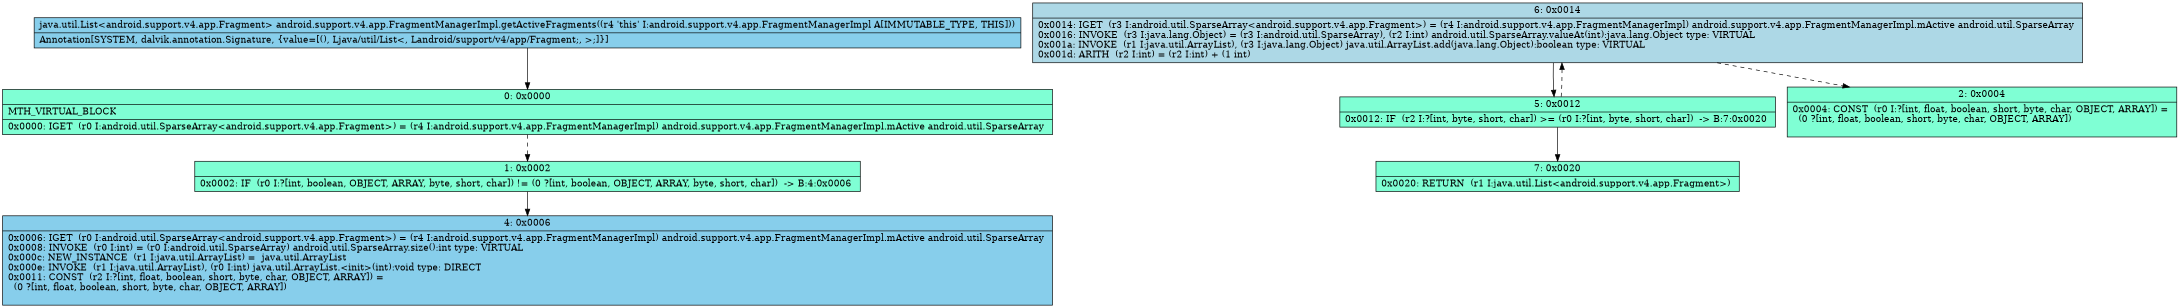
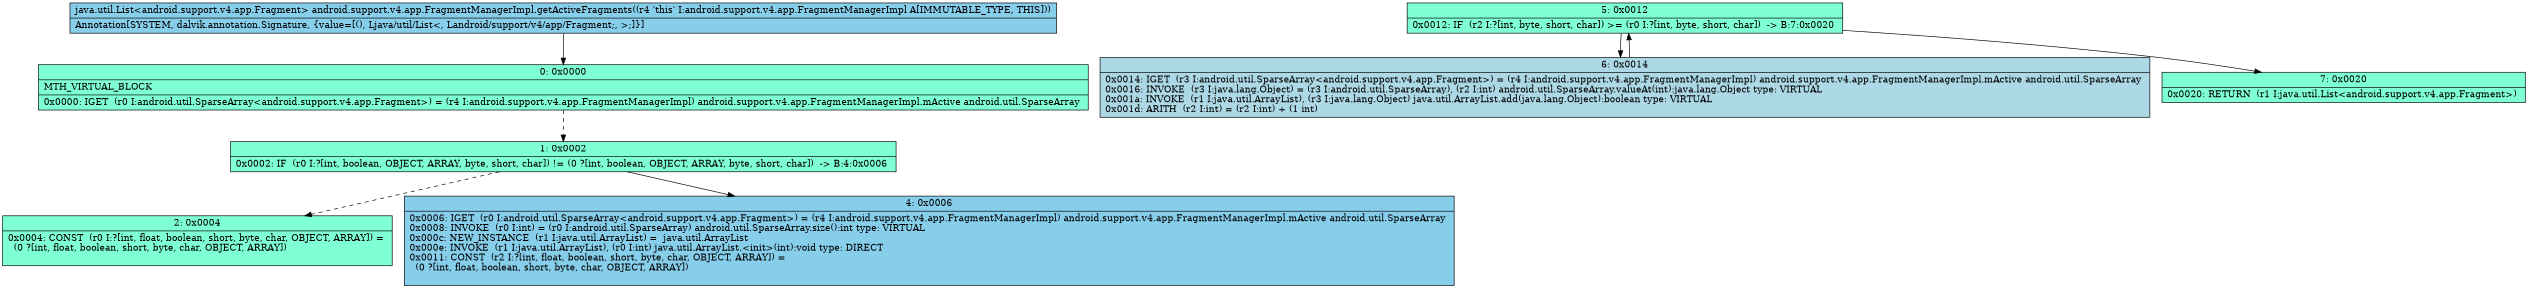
edge "6: 0x0014" -> "2: 0x0004": now "1: 0x0002" -> "2: 0x0004"
edge "5: 0x0012" -> "6: 0x0014": style dashed -> solid
